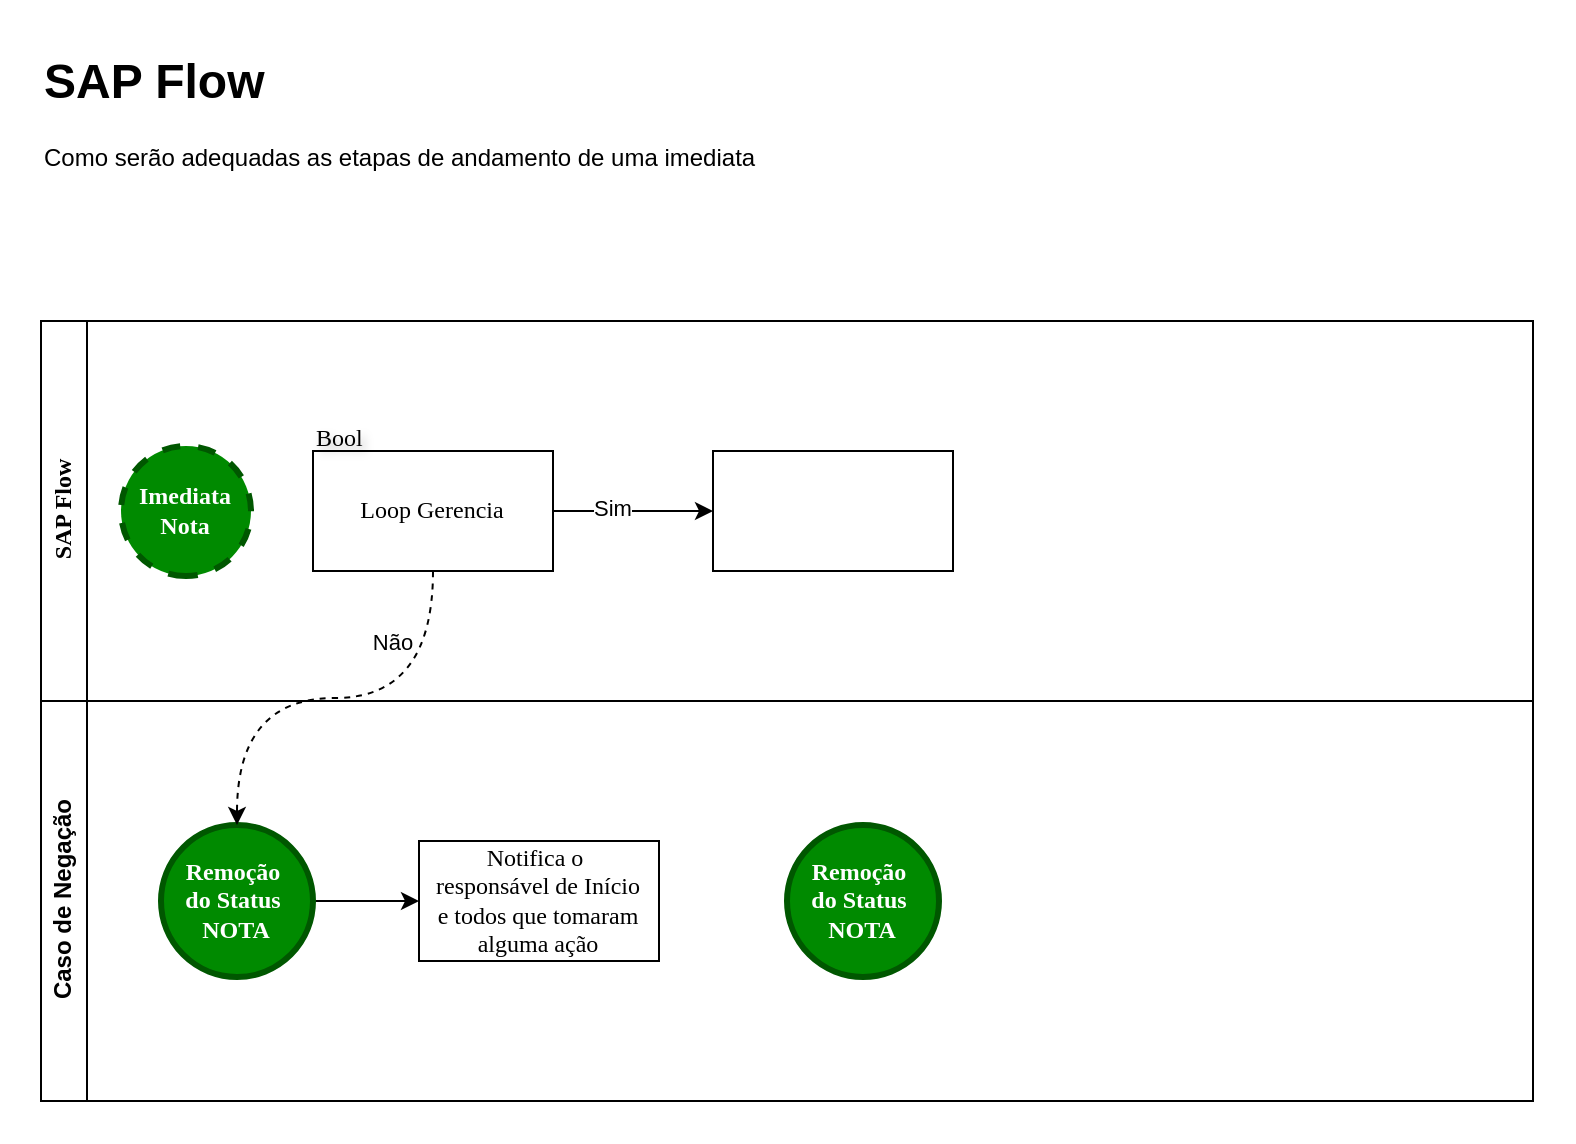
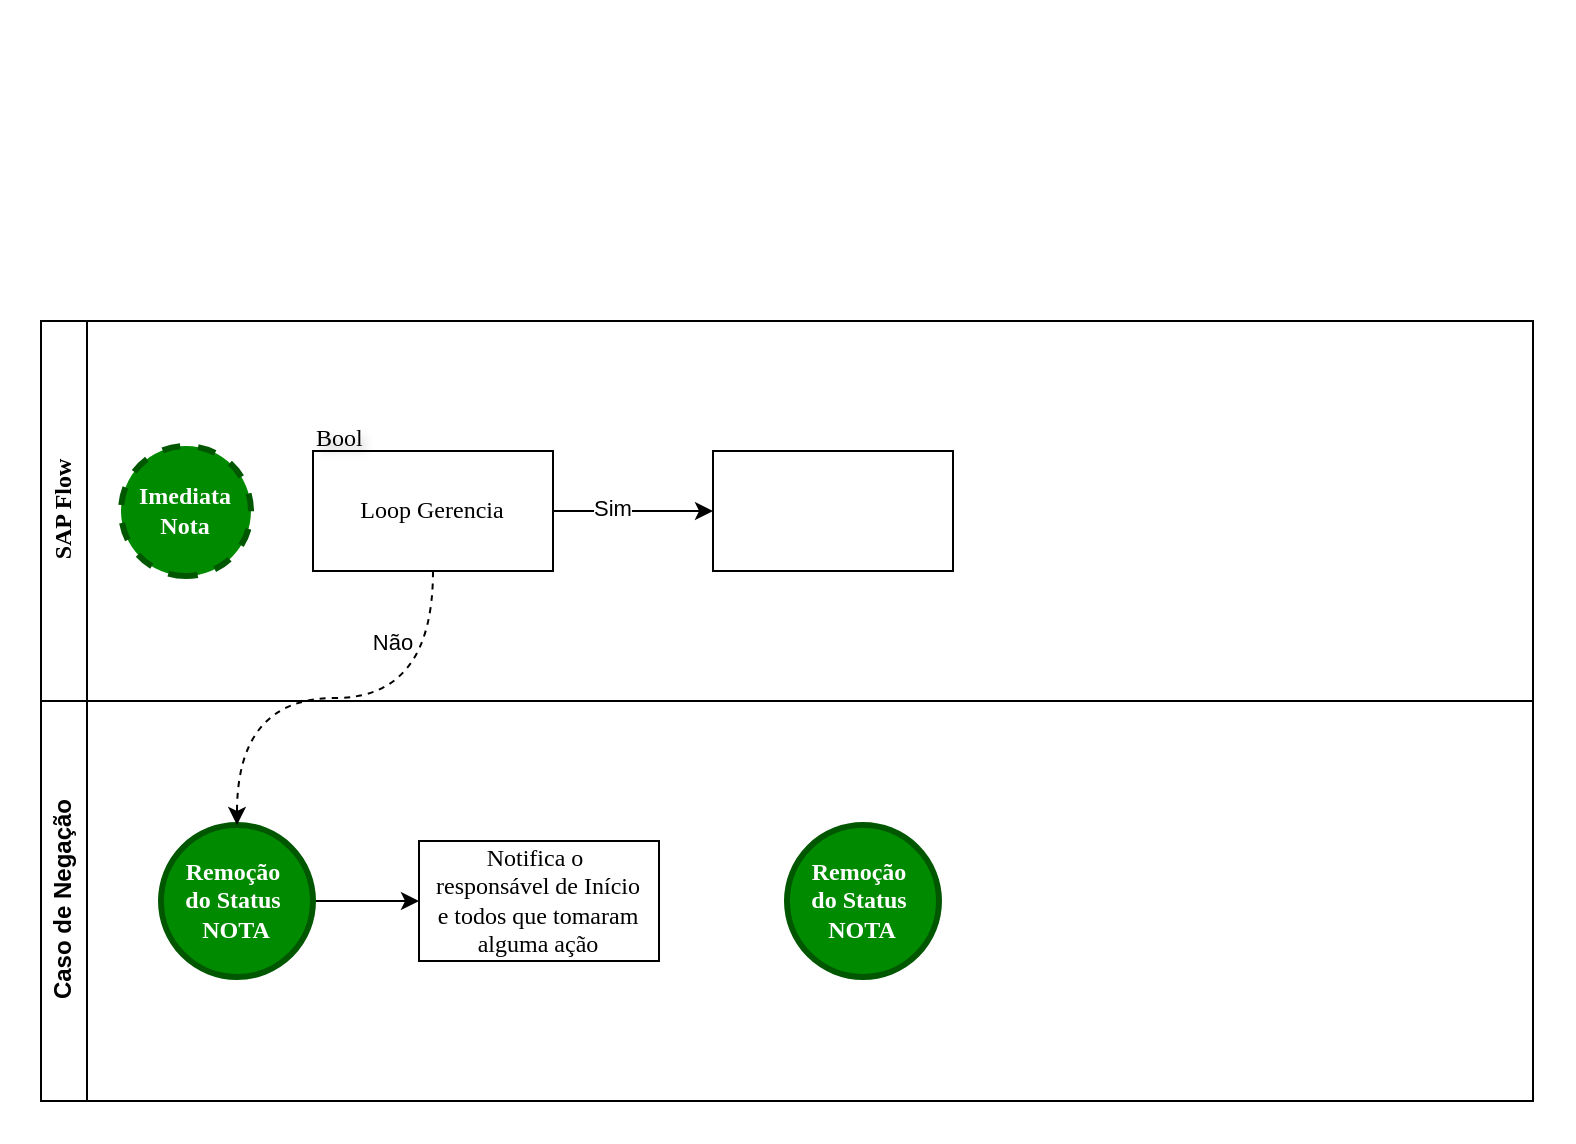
node "SAP FlowComo serão adequadas as etapas de andamento de uma imediata": removed
